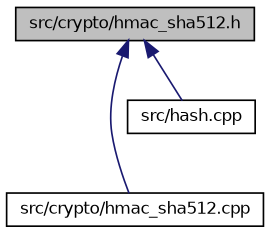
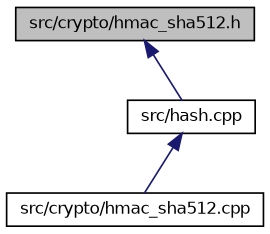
edge "src/crypto/hmac_sha512.cpp" -> "src/crypto/hmac_sha512.h": now "src/crypto/hmac_sha512.cpp" -> "src/hash.cpp"
